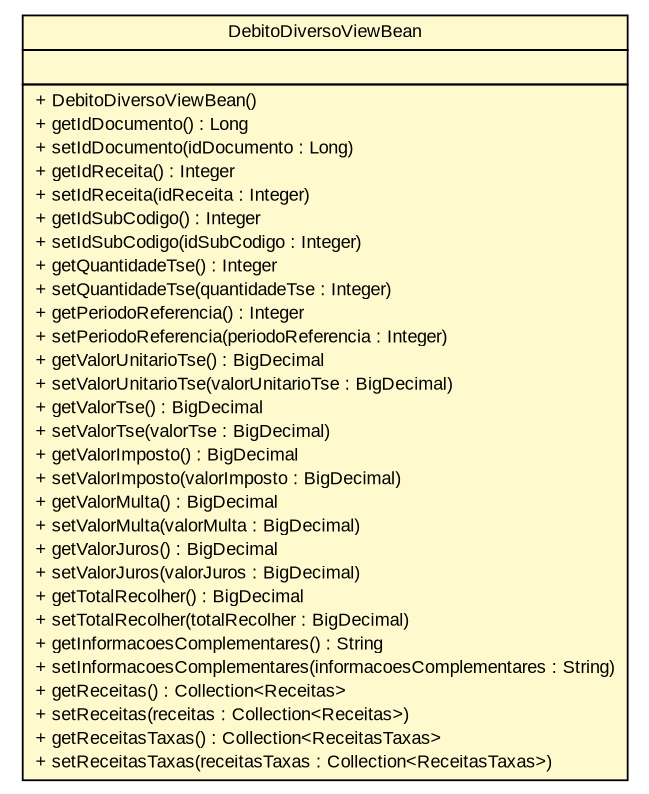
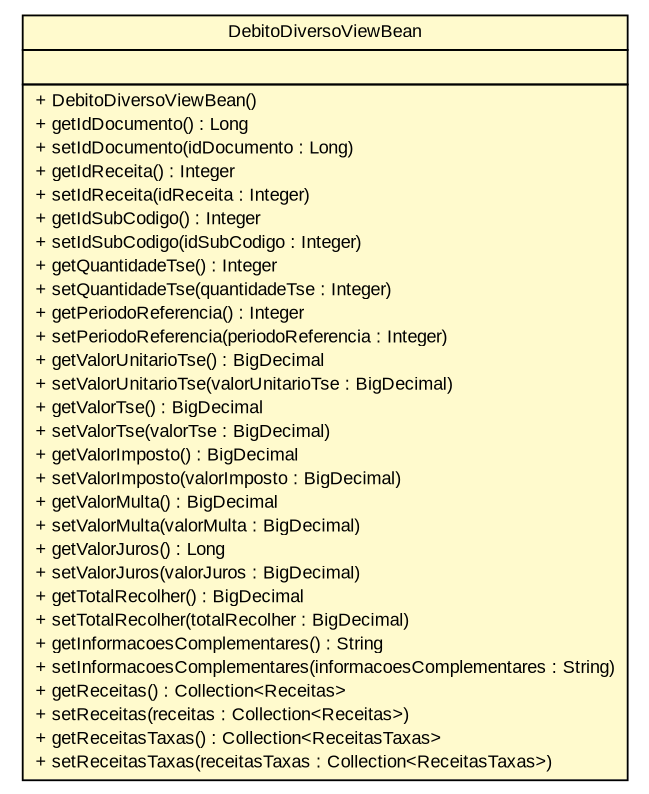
node "DebitoDiversoViewBean": text "+ getValorJuros() : BigDecimal" -> "+ getValorJuros() : Long"
